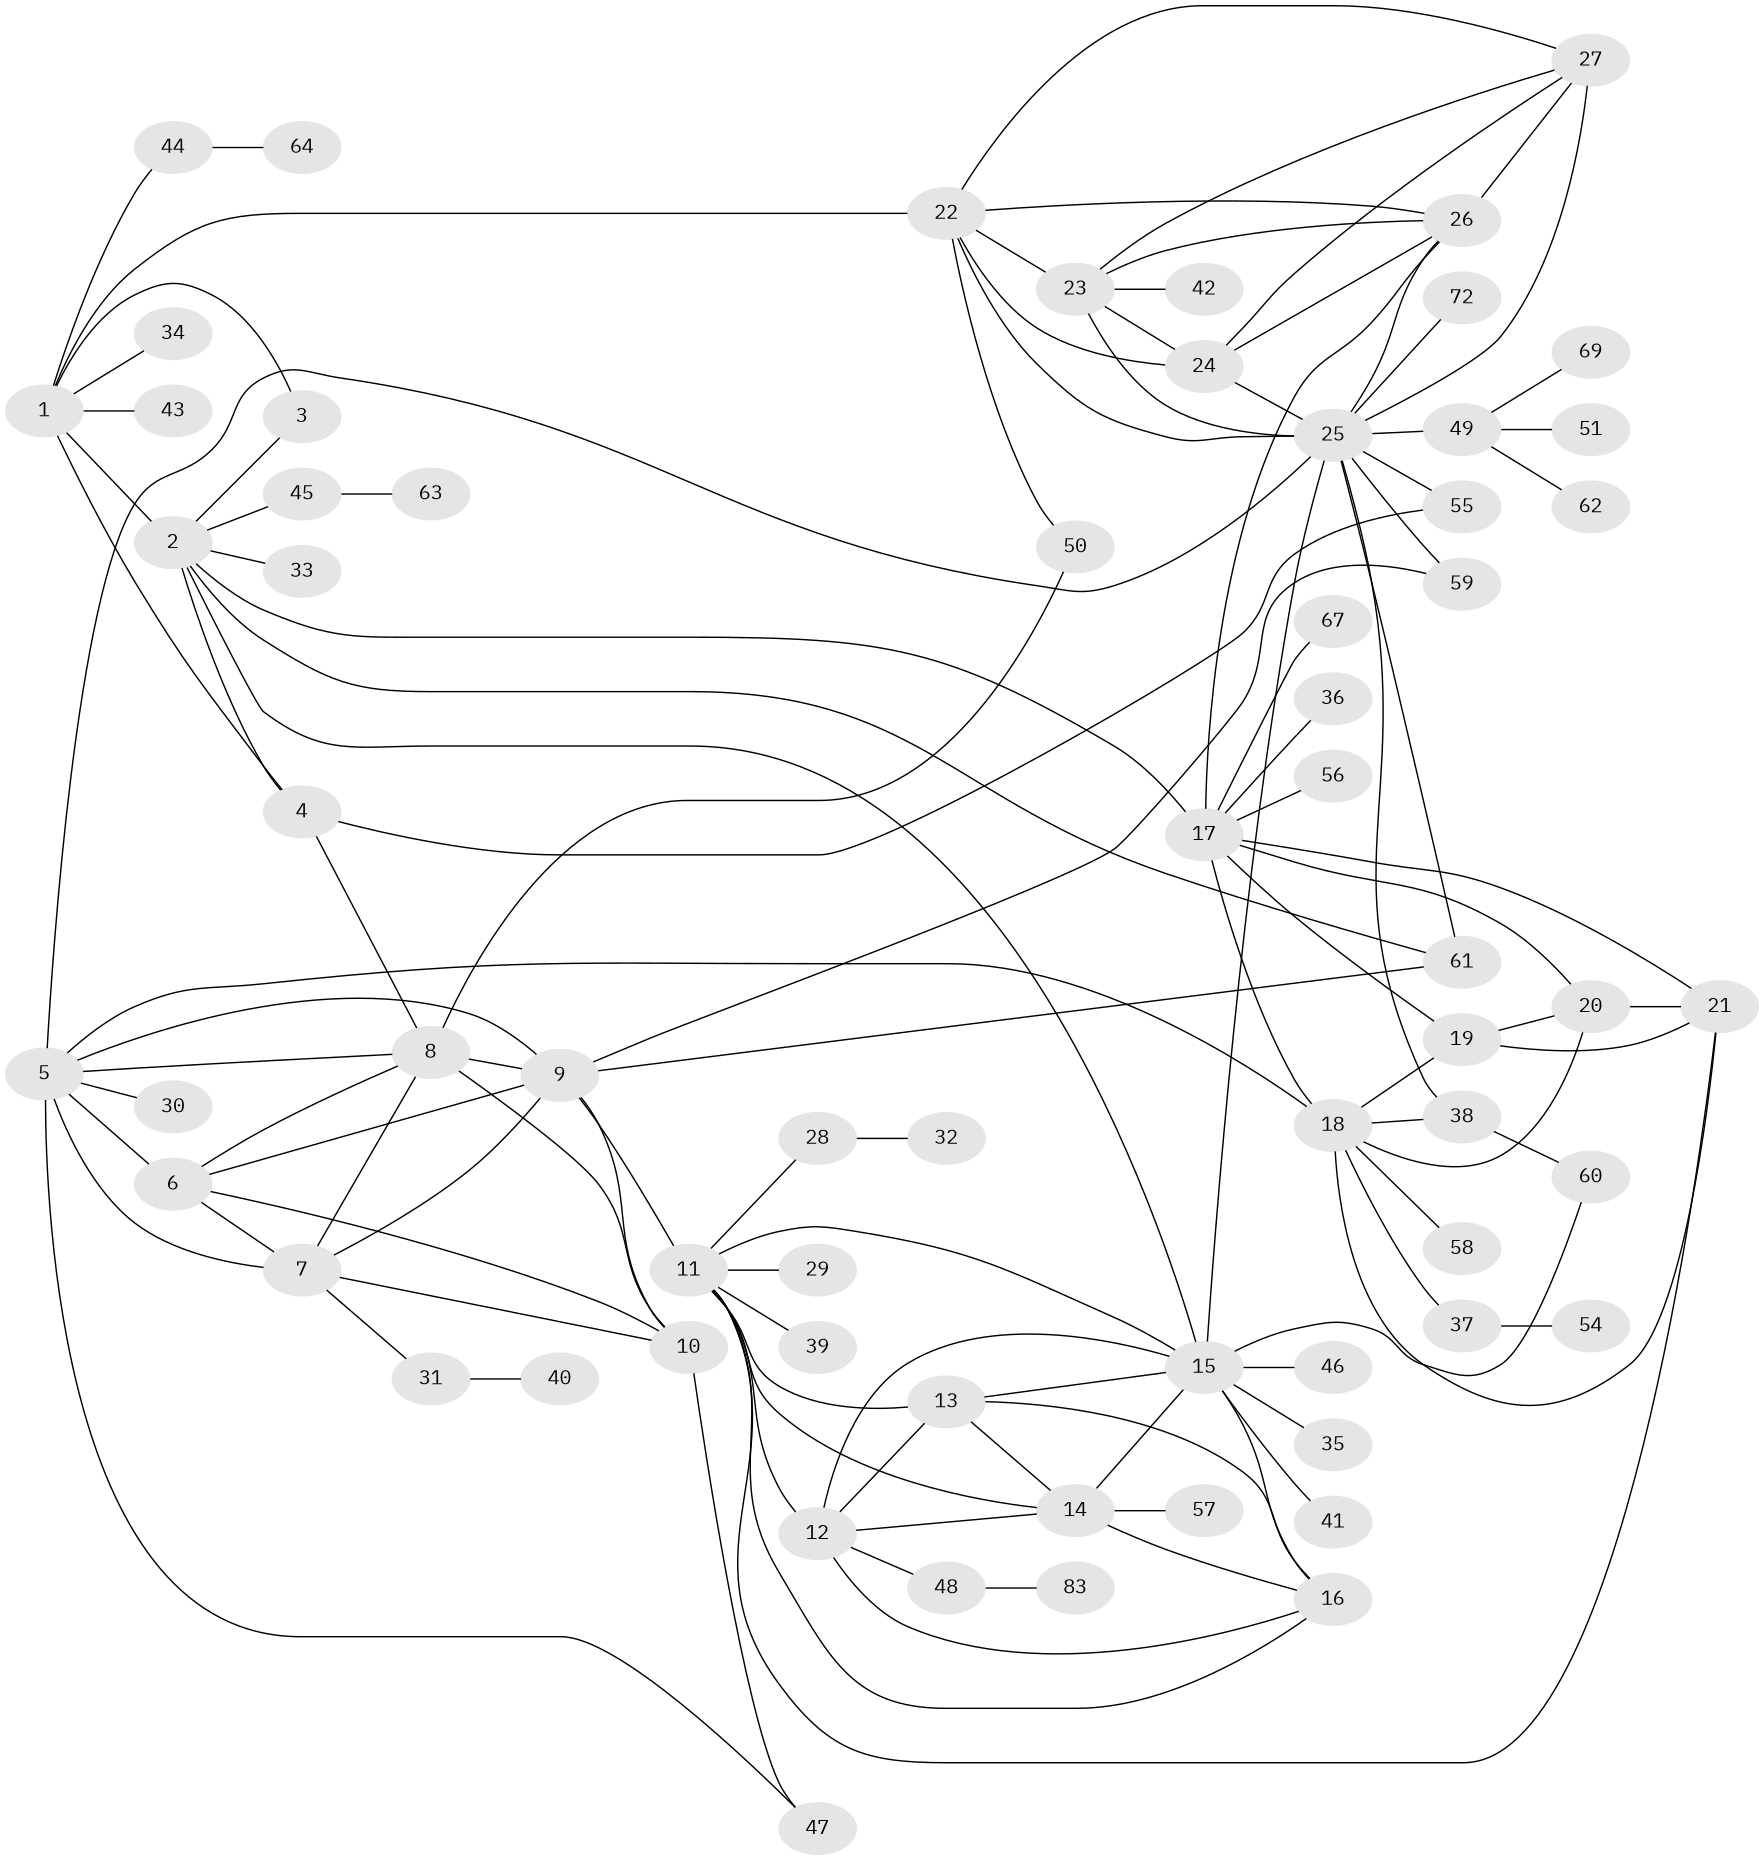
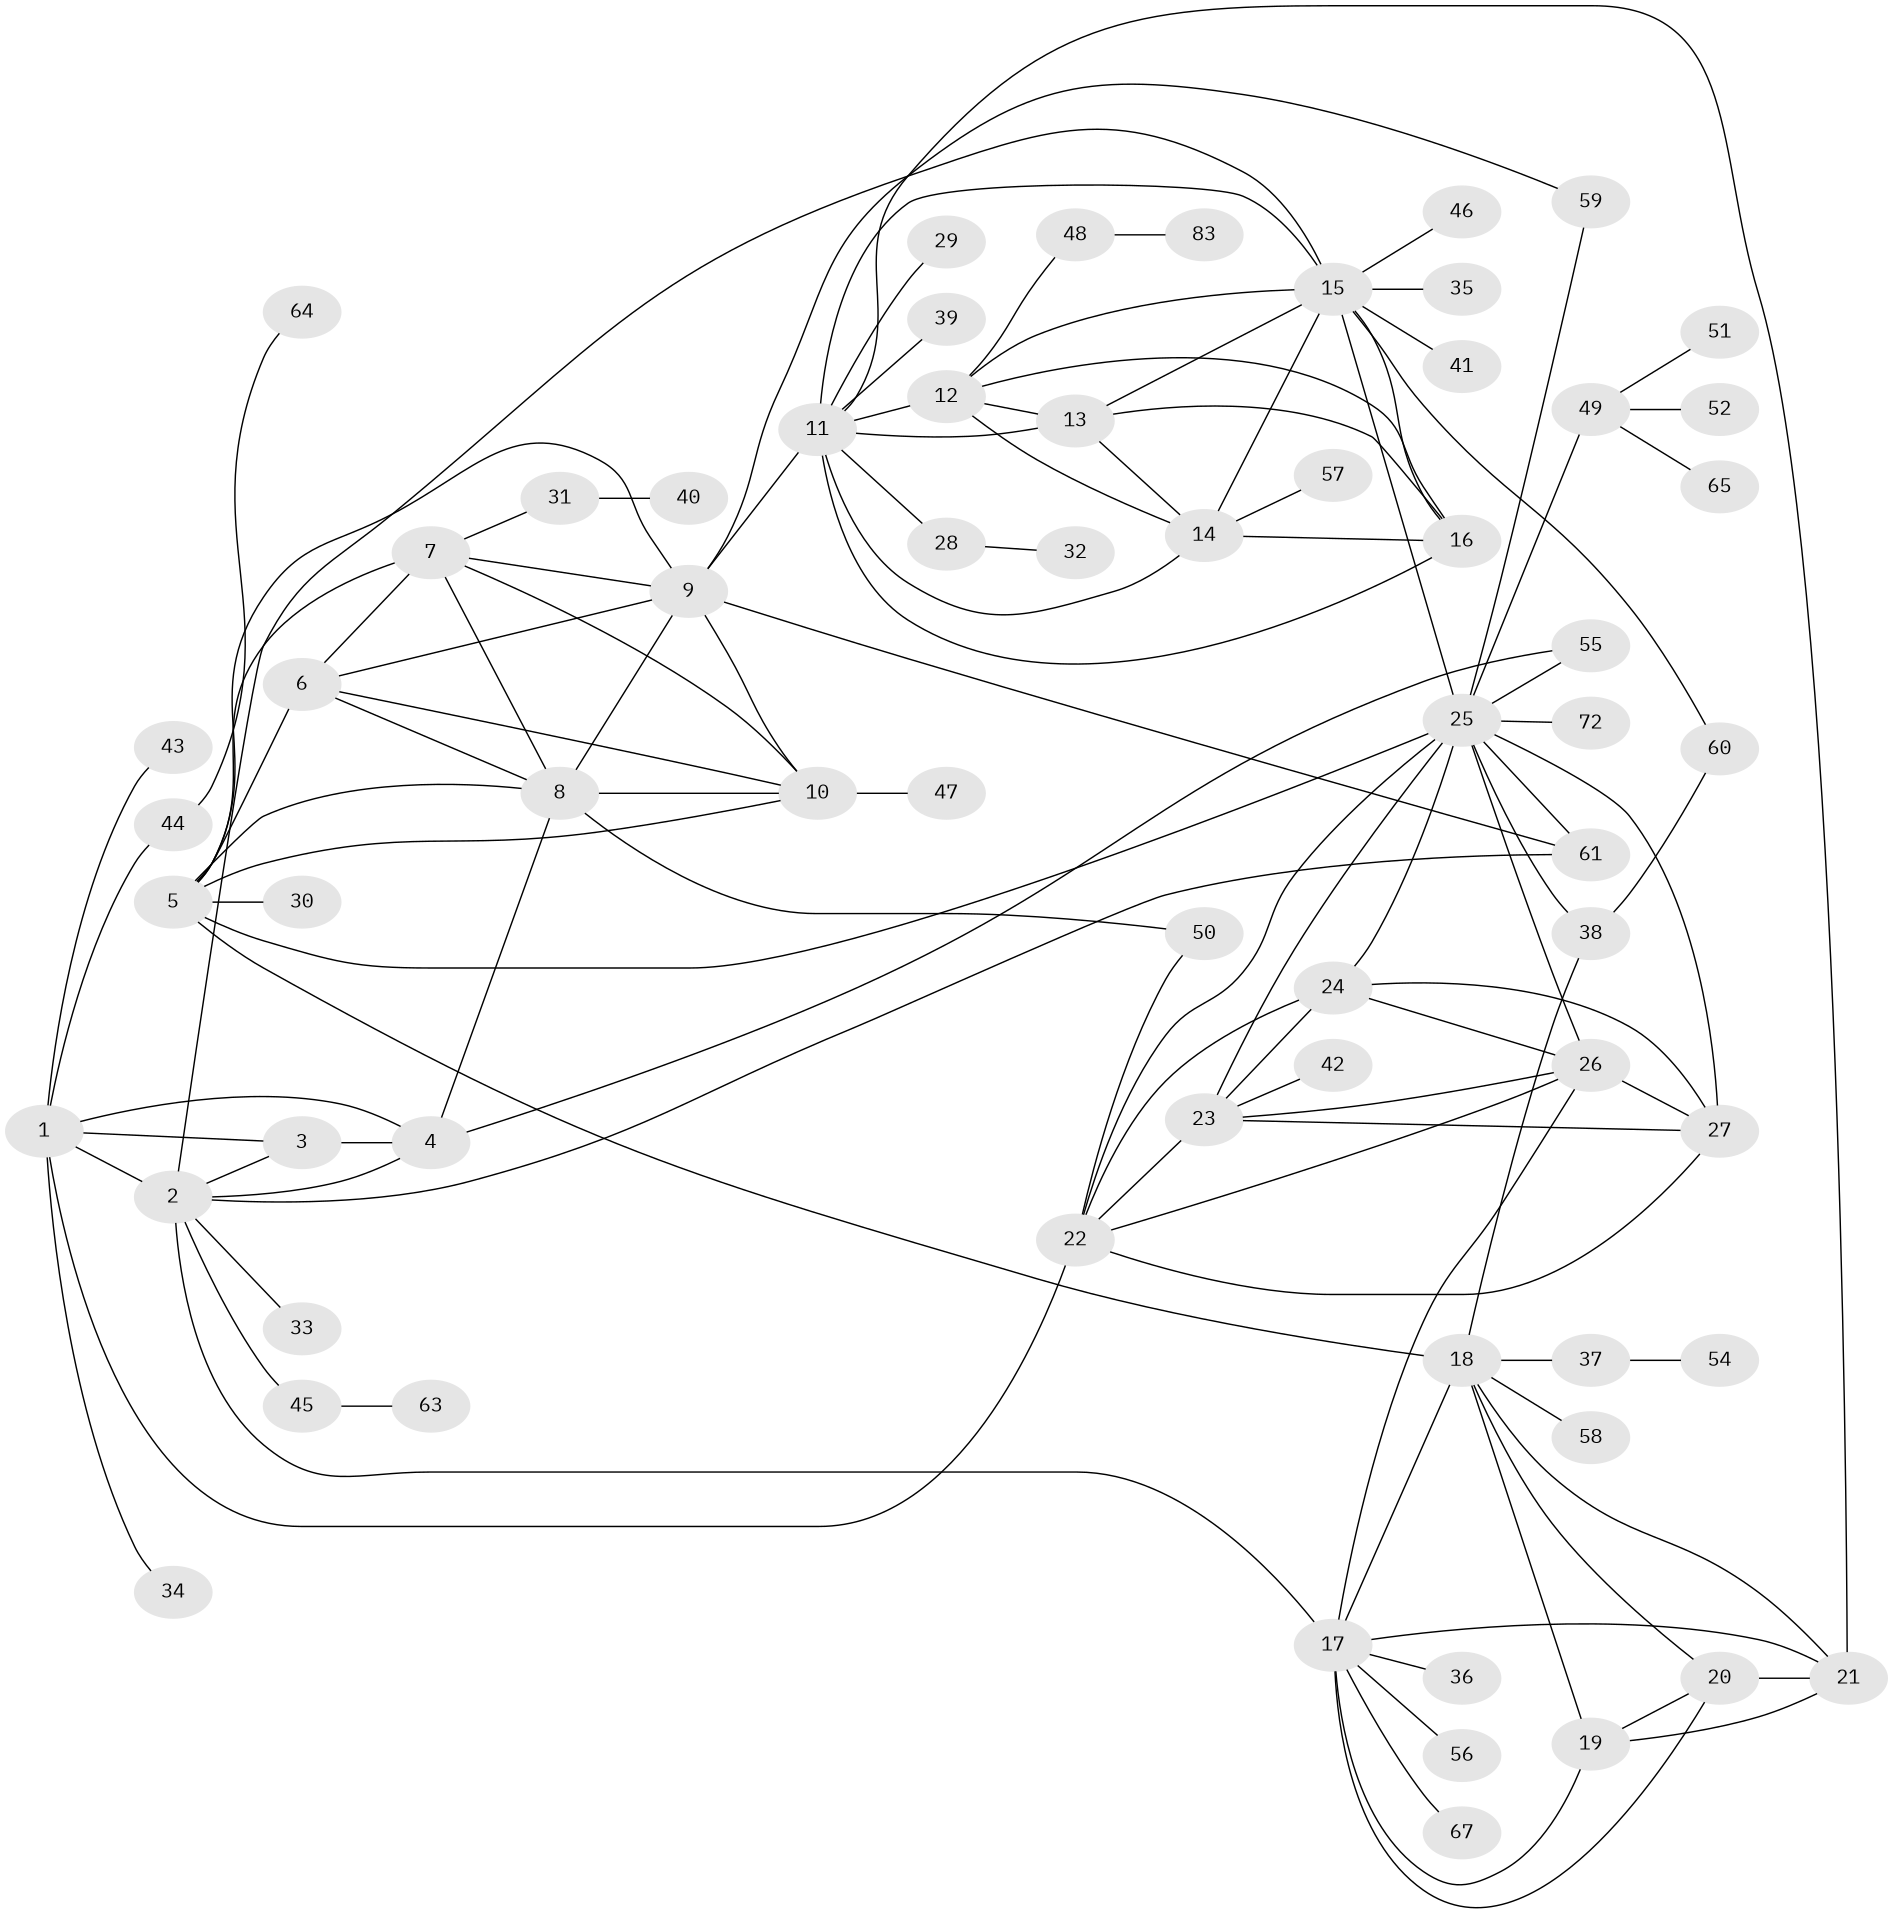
node "69": label "69" -> "65"
node "62": label "62" -> "52"
edge "3" -- "4": added
edge "5" -- "47": now "5" -- "10"
